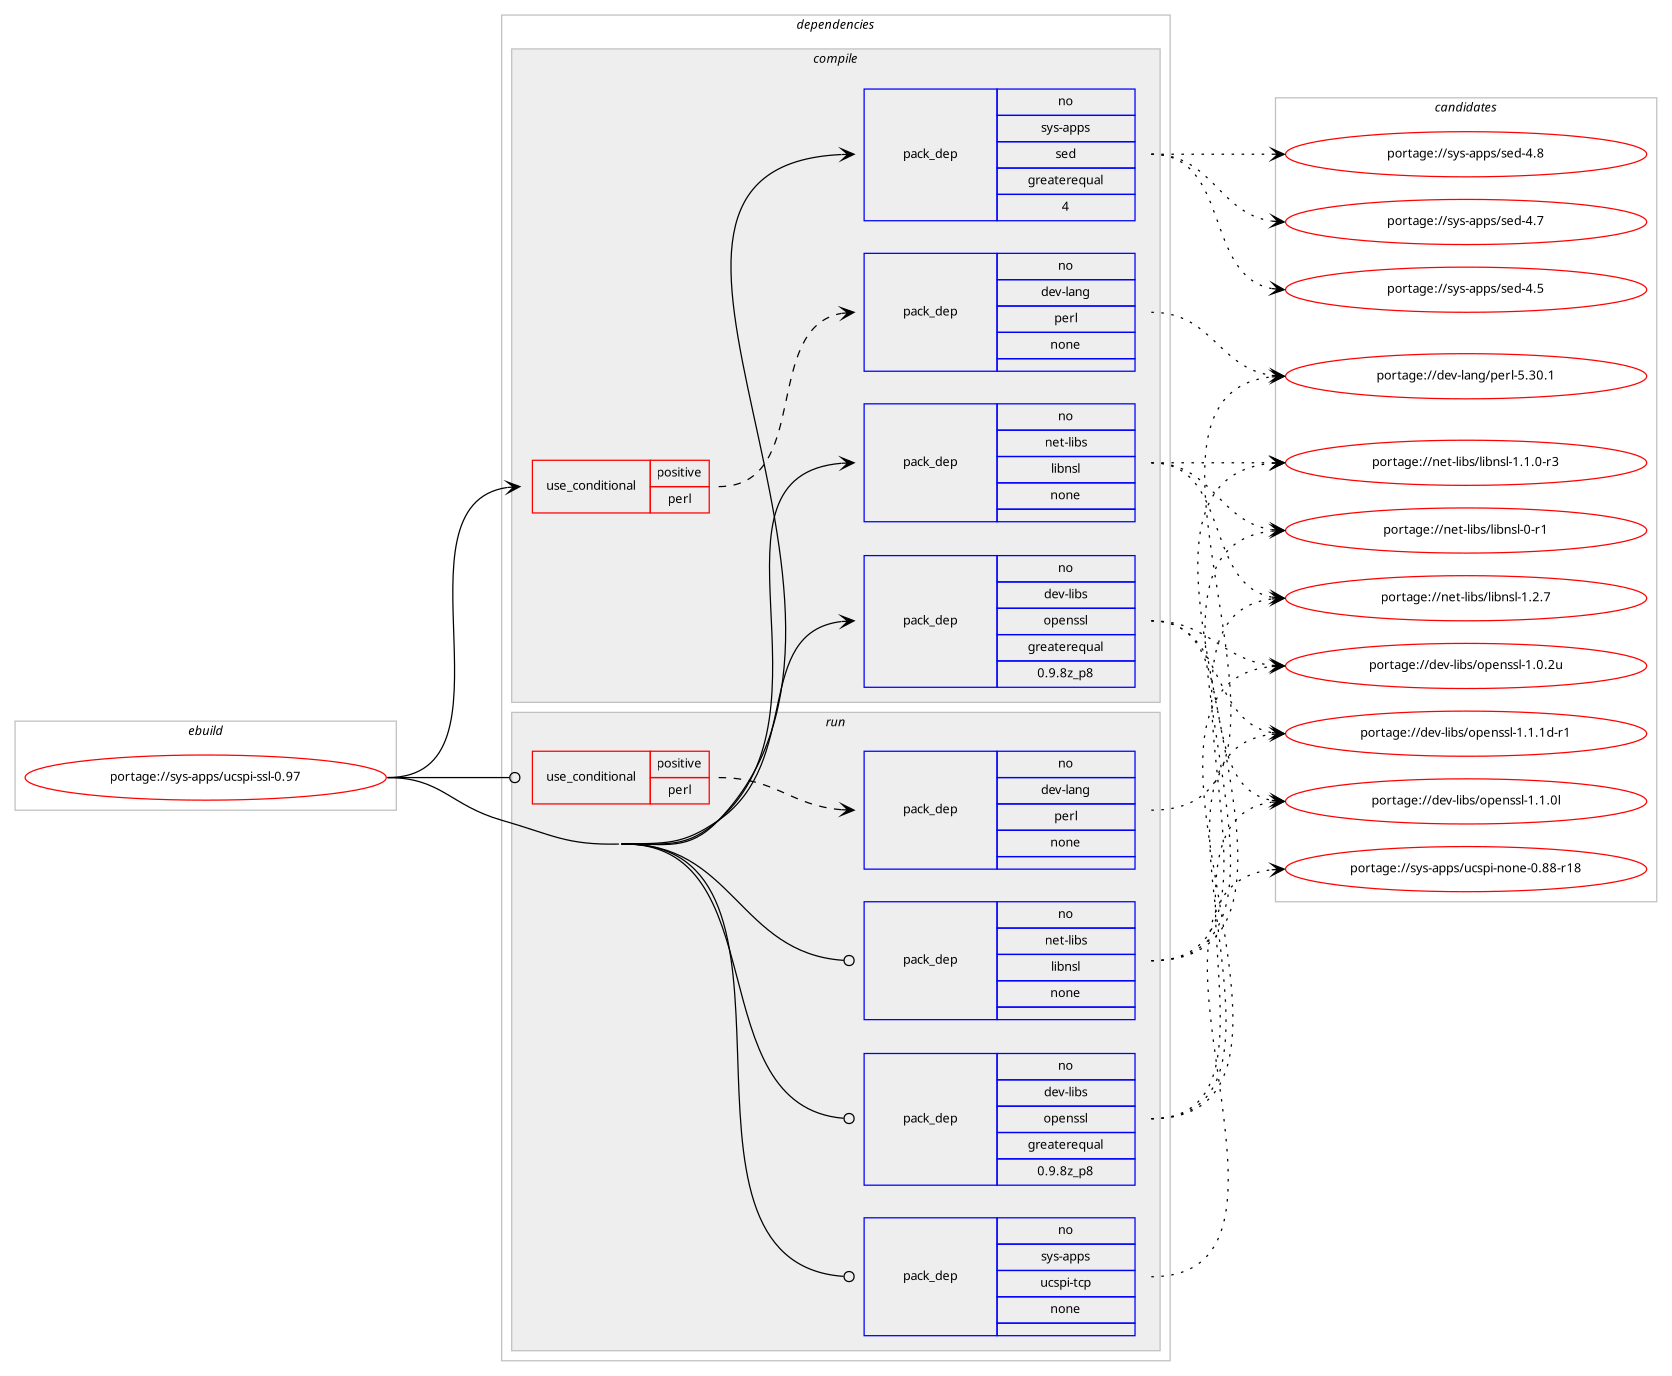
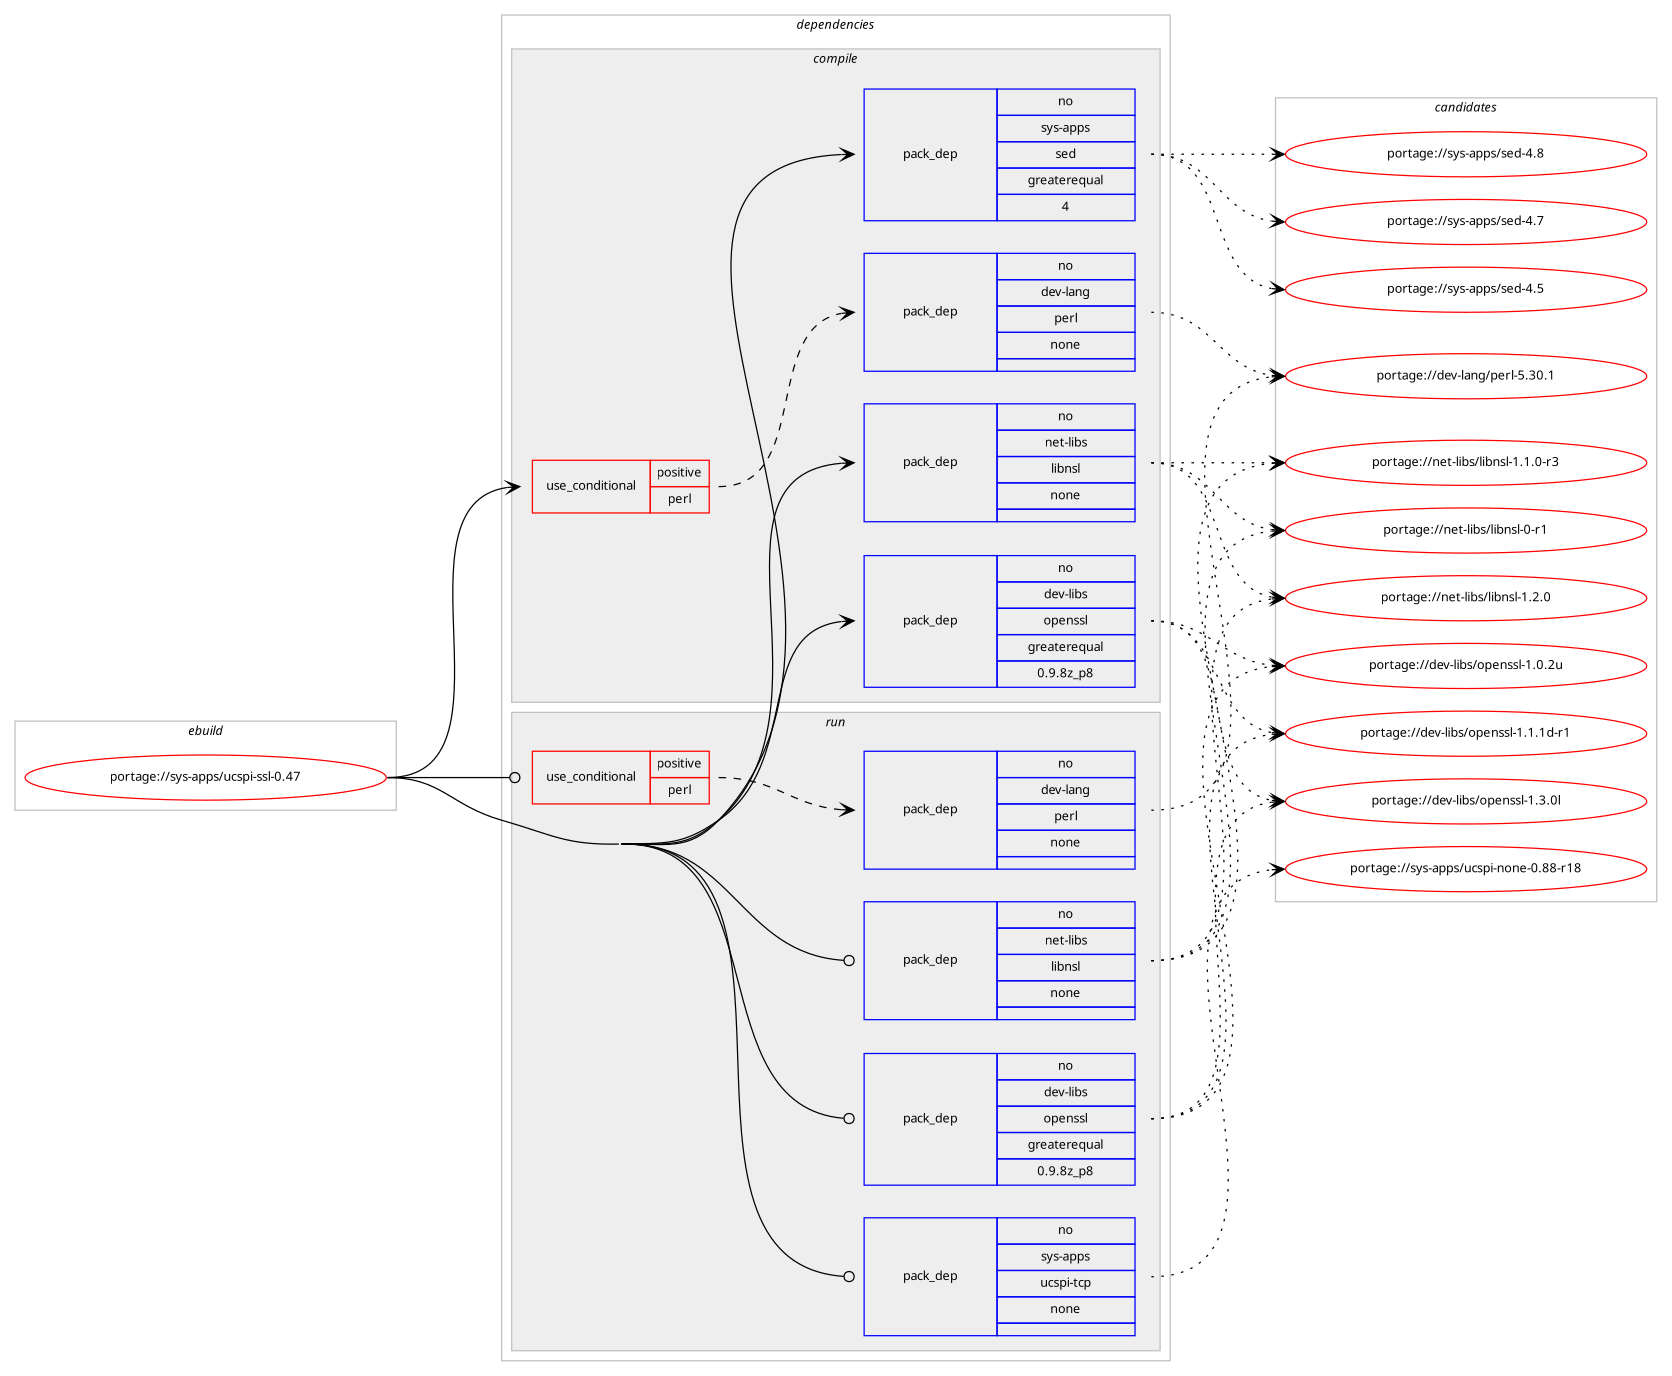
node "portage://net-libs/libnsl-1.2.7": label "portage://net-libs/libnsl-1.2.7" -> "portage://net-libs/libnsl-1.2.0"
node "portage://sys-apps/ucspi-ssl-0.97": label "portage://sys-apps/ucspi-ssl-0.97" -> "portage://sys-apps/ucspi-ssl-0.47"
node "portage://dev-libs/openssl-1.1.0l": label "portage://dev-libs/openssl-1.1.0l" -> "portage://dev-libs/openssl-1.3.0l"
